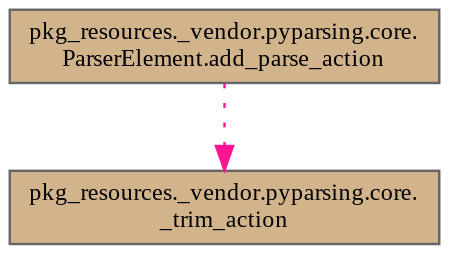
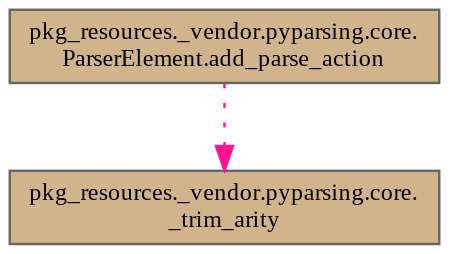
node "pkg_resources._vendor.pyparsing.core. _trim_action": label "pkg_resources._vendor.pyparsing.core. _trim_action" -> "pkg_resources._vendor.pyparsing.core. _trim_arity"
